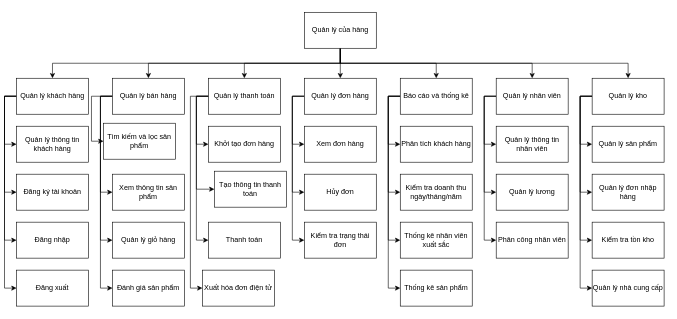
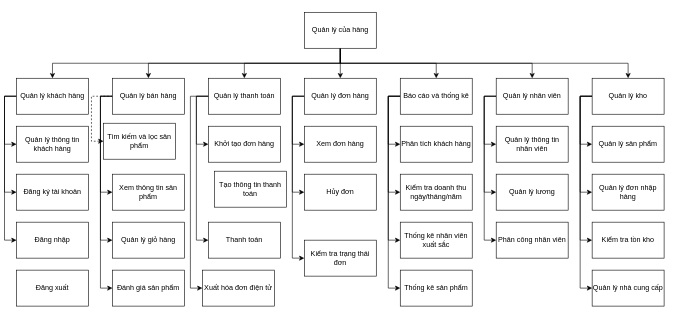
edge "Quản lý bán hàng" -> "Tìm kiếm và lọc sản phẩm": style solid -> dashed
edge "Quản lý thanh toán" -> "Tạo thông tin thanh toán": removed
node "Kiểm tra trạng thái đơn": moved (341, 240) -> (341, 258)
edge "Quản lý khách hàng" -> "Đăng xuất": removed
